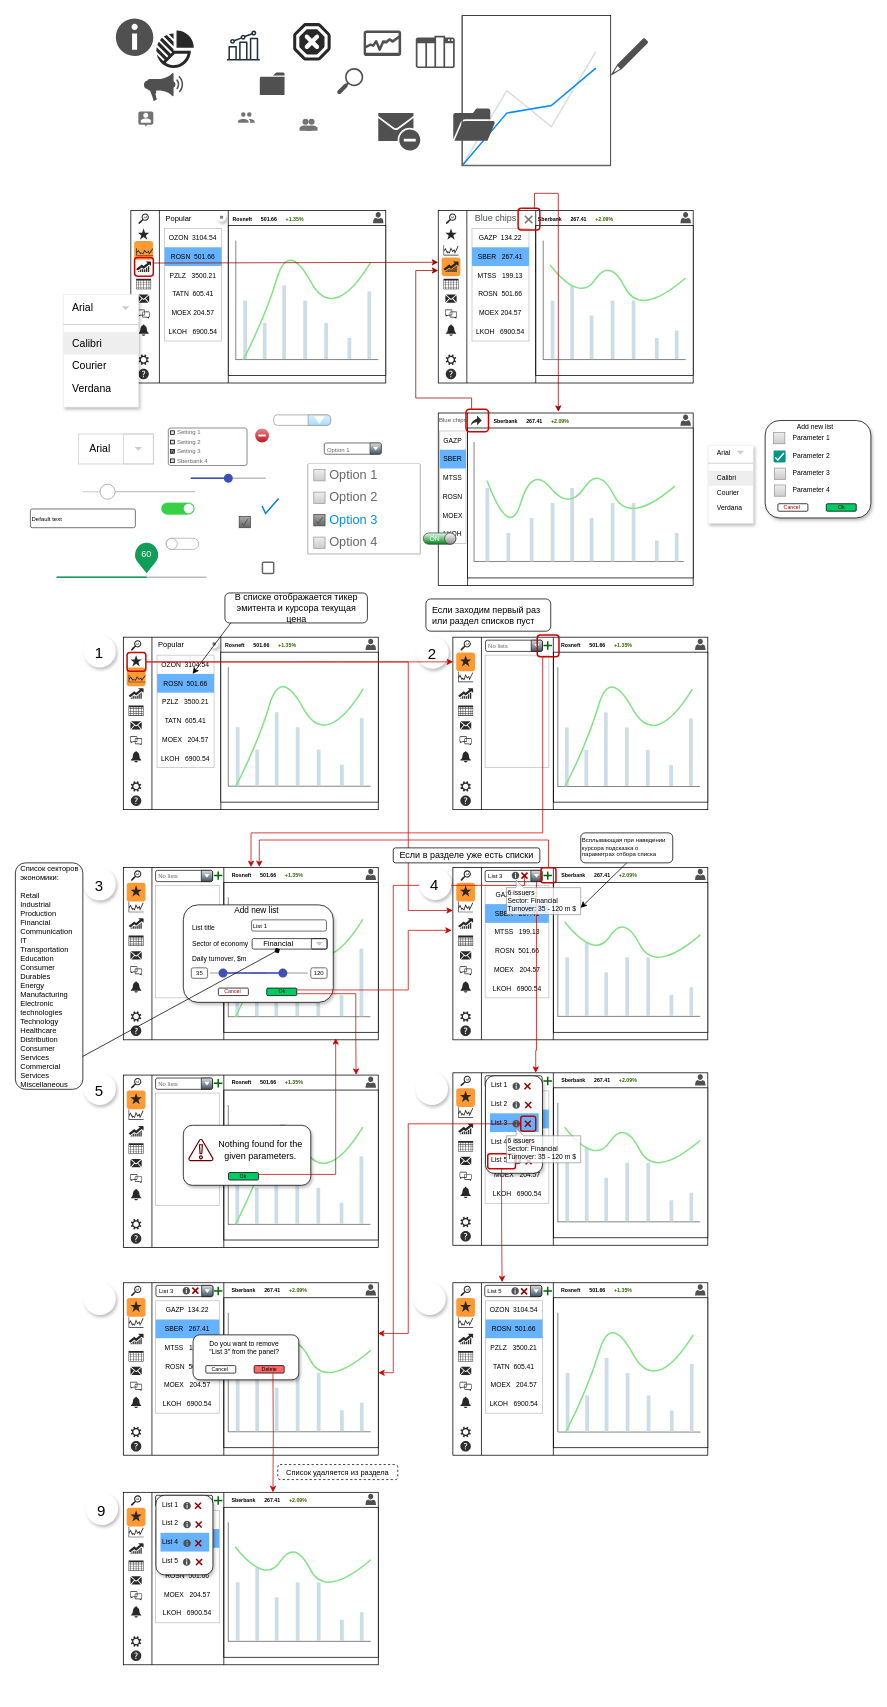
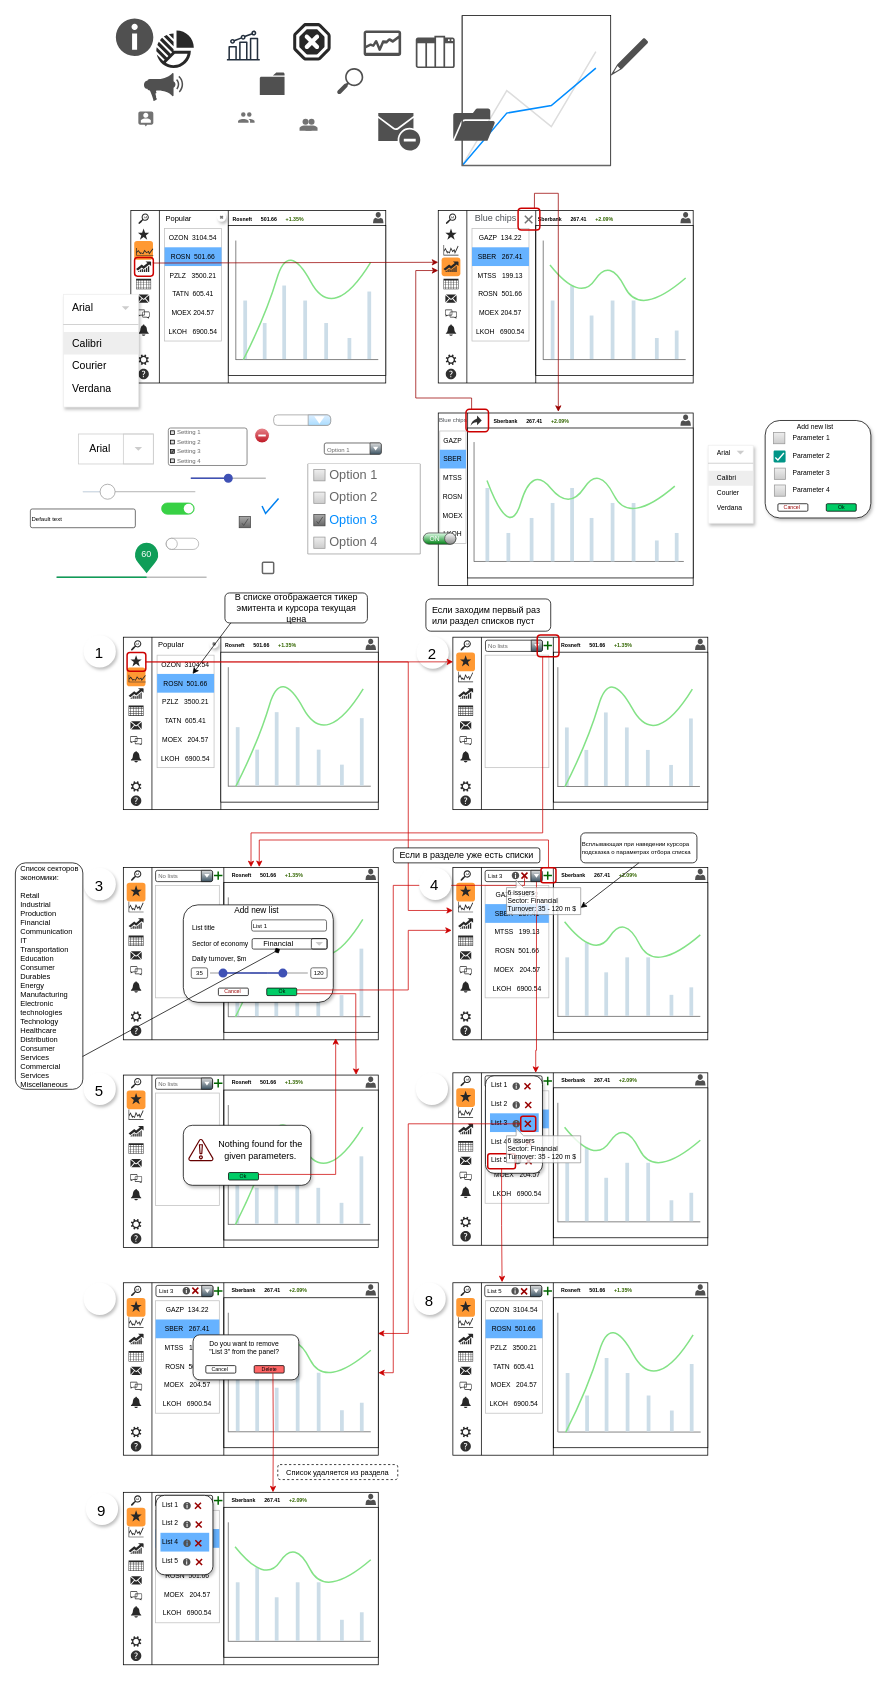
node "Sberbank 4": label "Sberbank 4" -> "Setting 4"
node "Всплывающая при наведении курсора подсказка о параметрах отбора списка": size 92x30 -> 116x30
node "8": added
